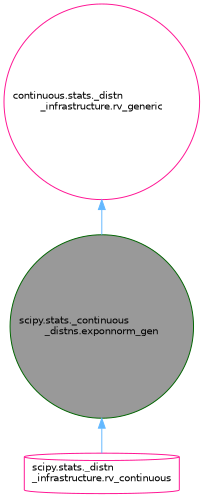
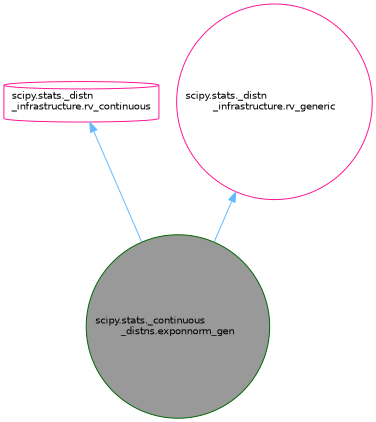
node "continuous.stats._distn _infrastructure.rv_generic": label "continuous.stats._distn _infrastructure.rv_generic" -> "scipy.stats._distn _infrastructure.rv_generic"
edge "scipy.stats._distn _infrastructure.rv_continuous" -> "scipy.stats._continuous _distns.exponnorm_gen": reversed
